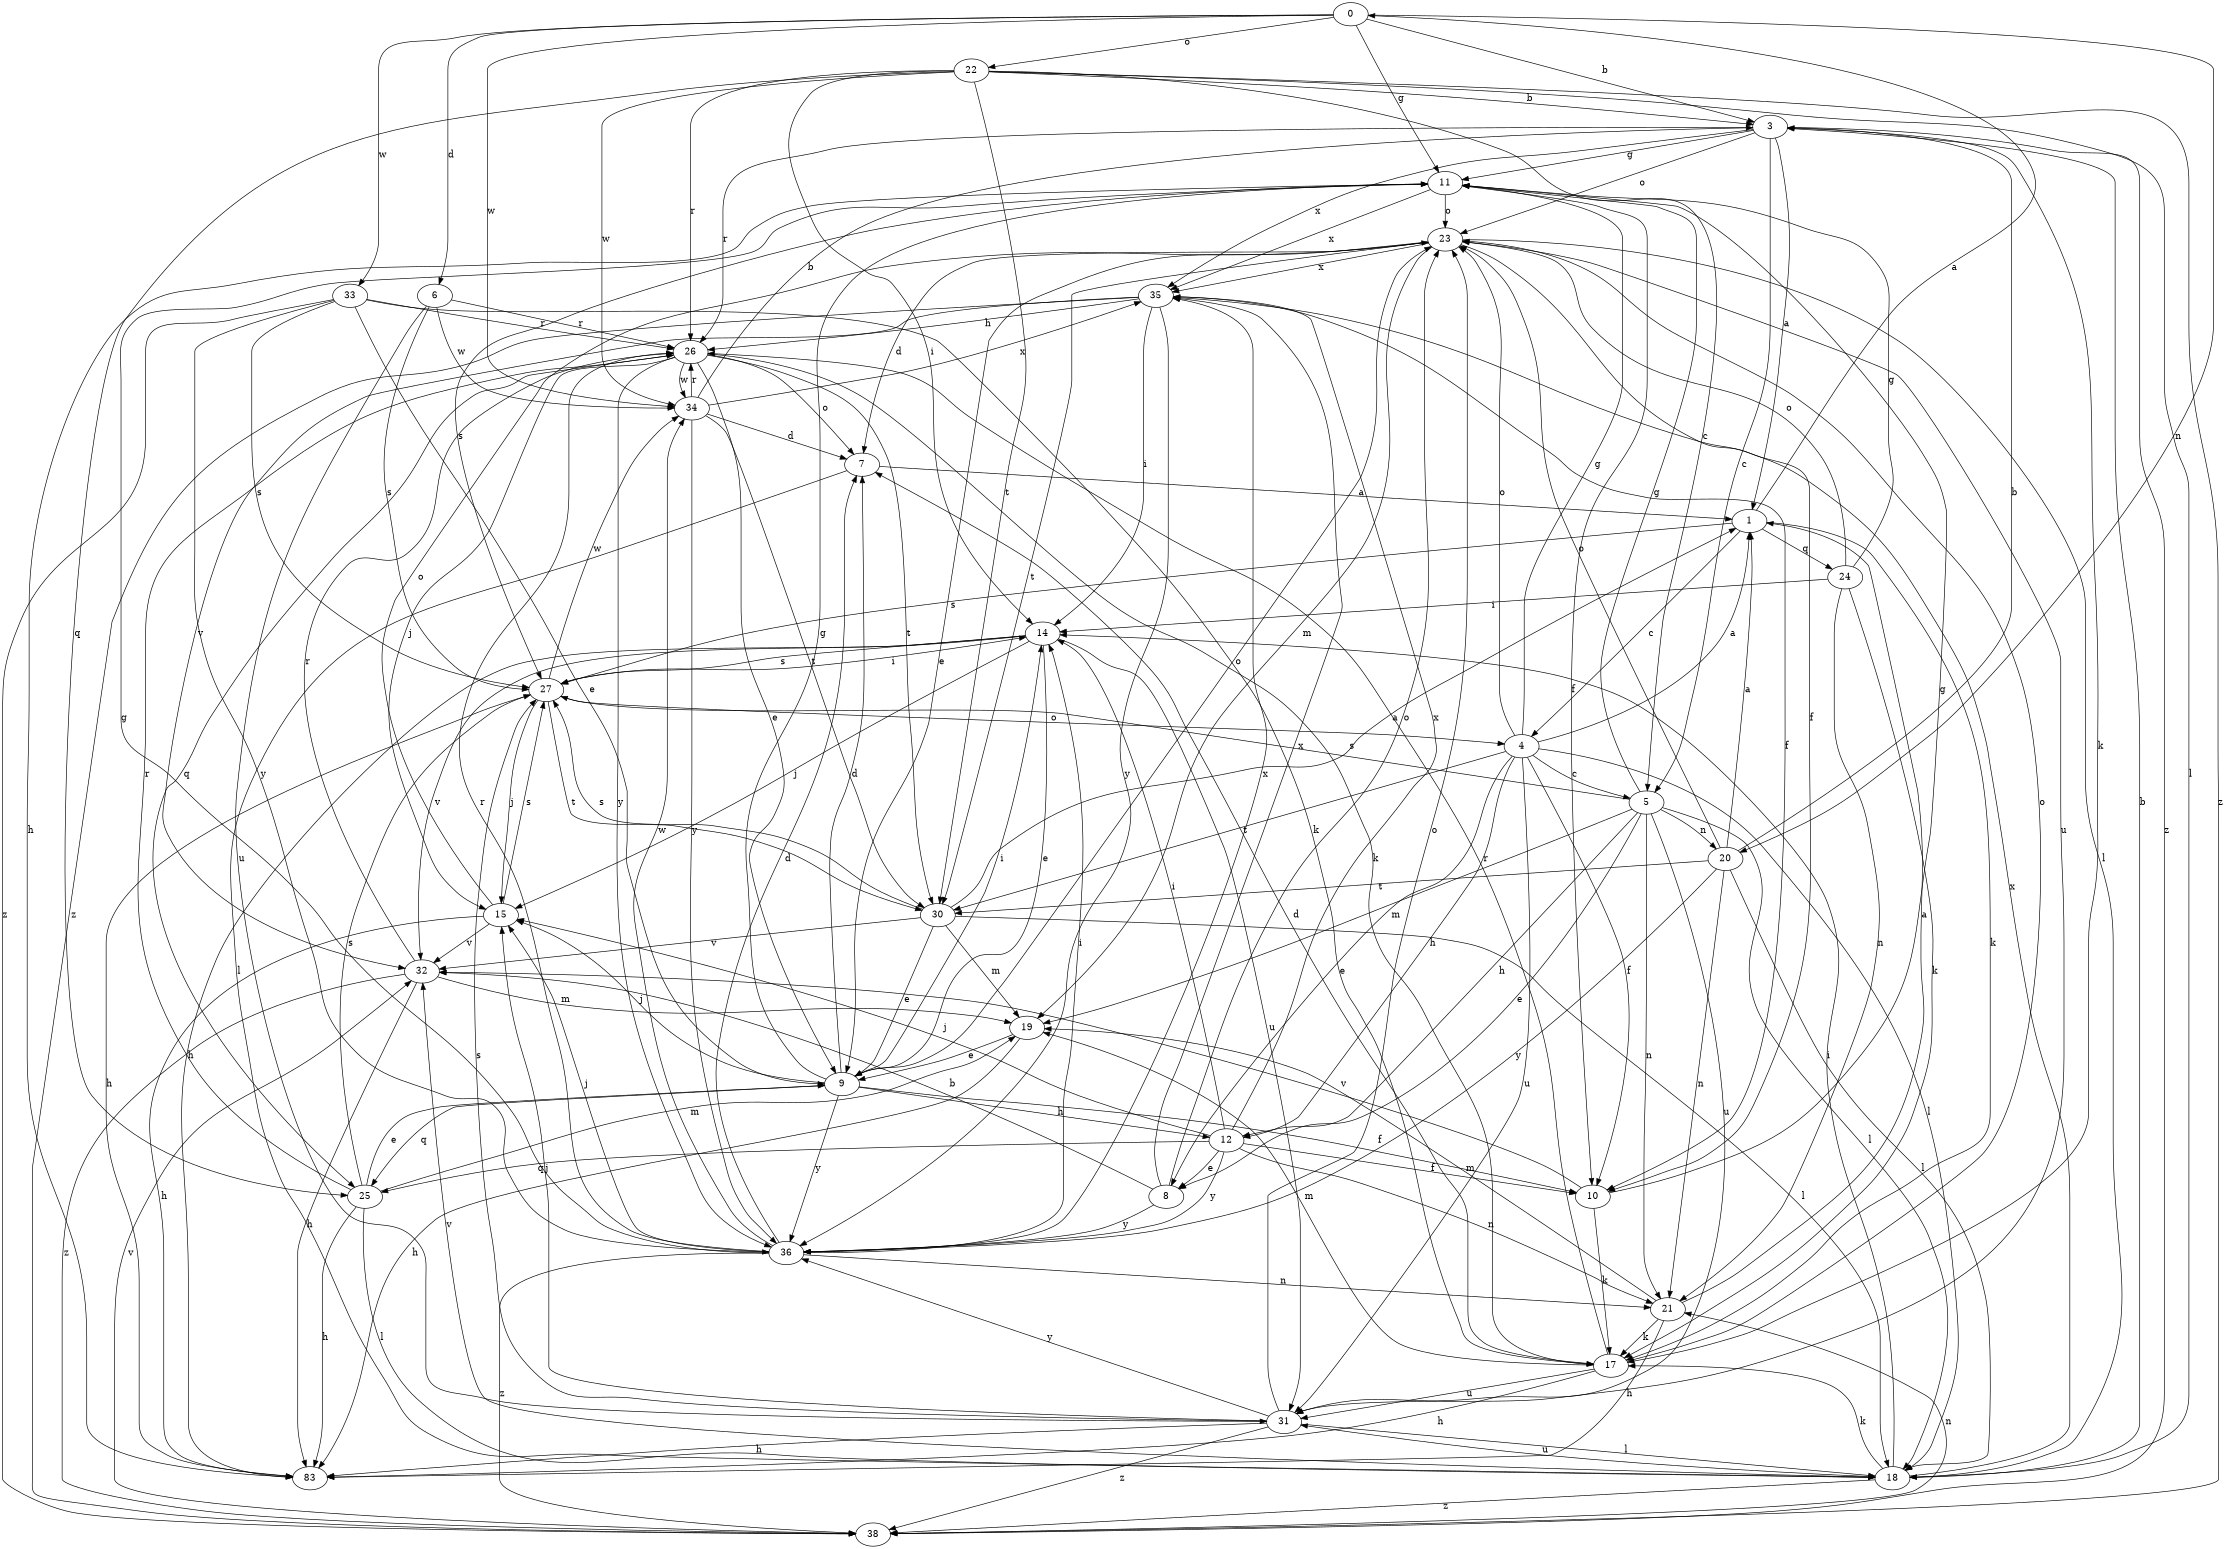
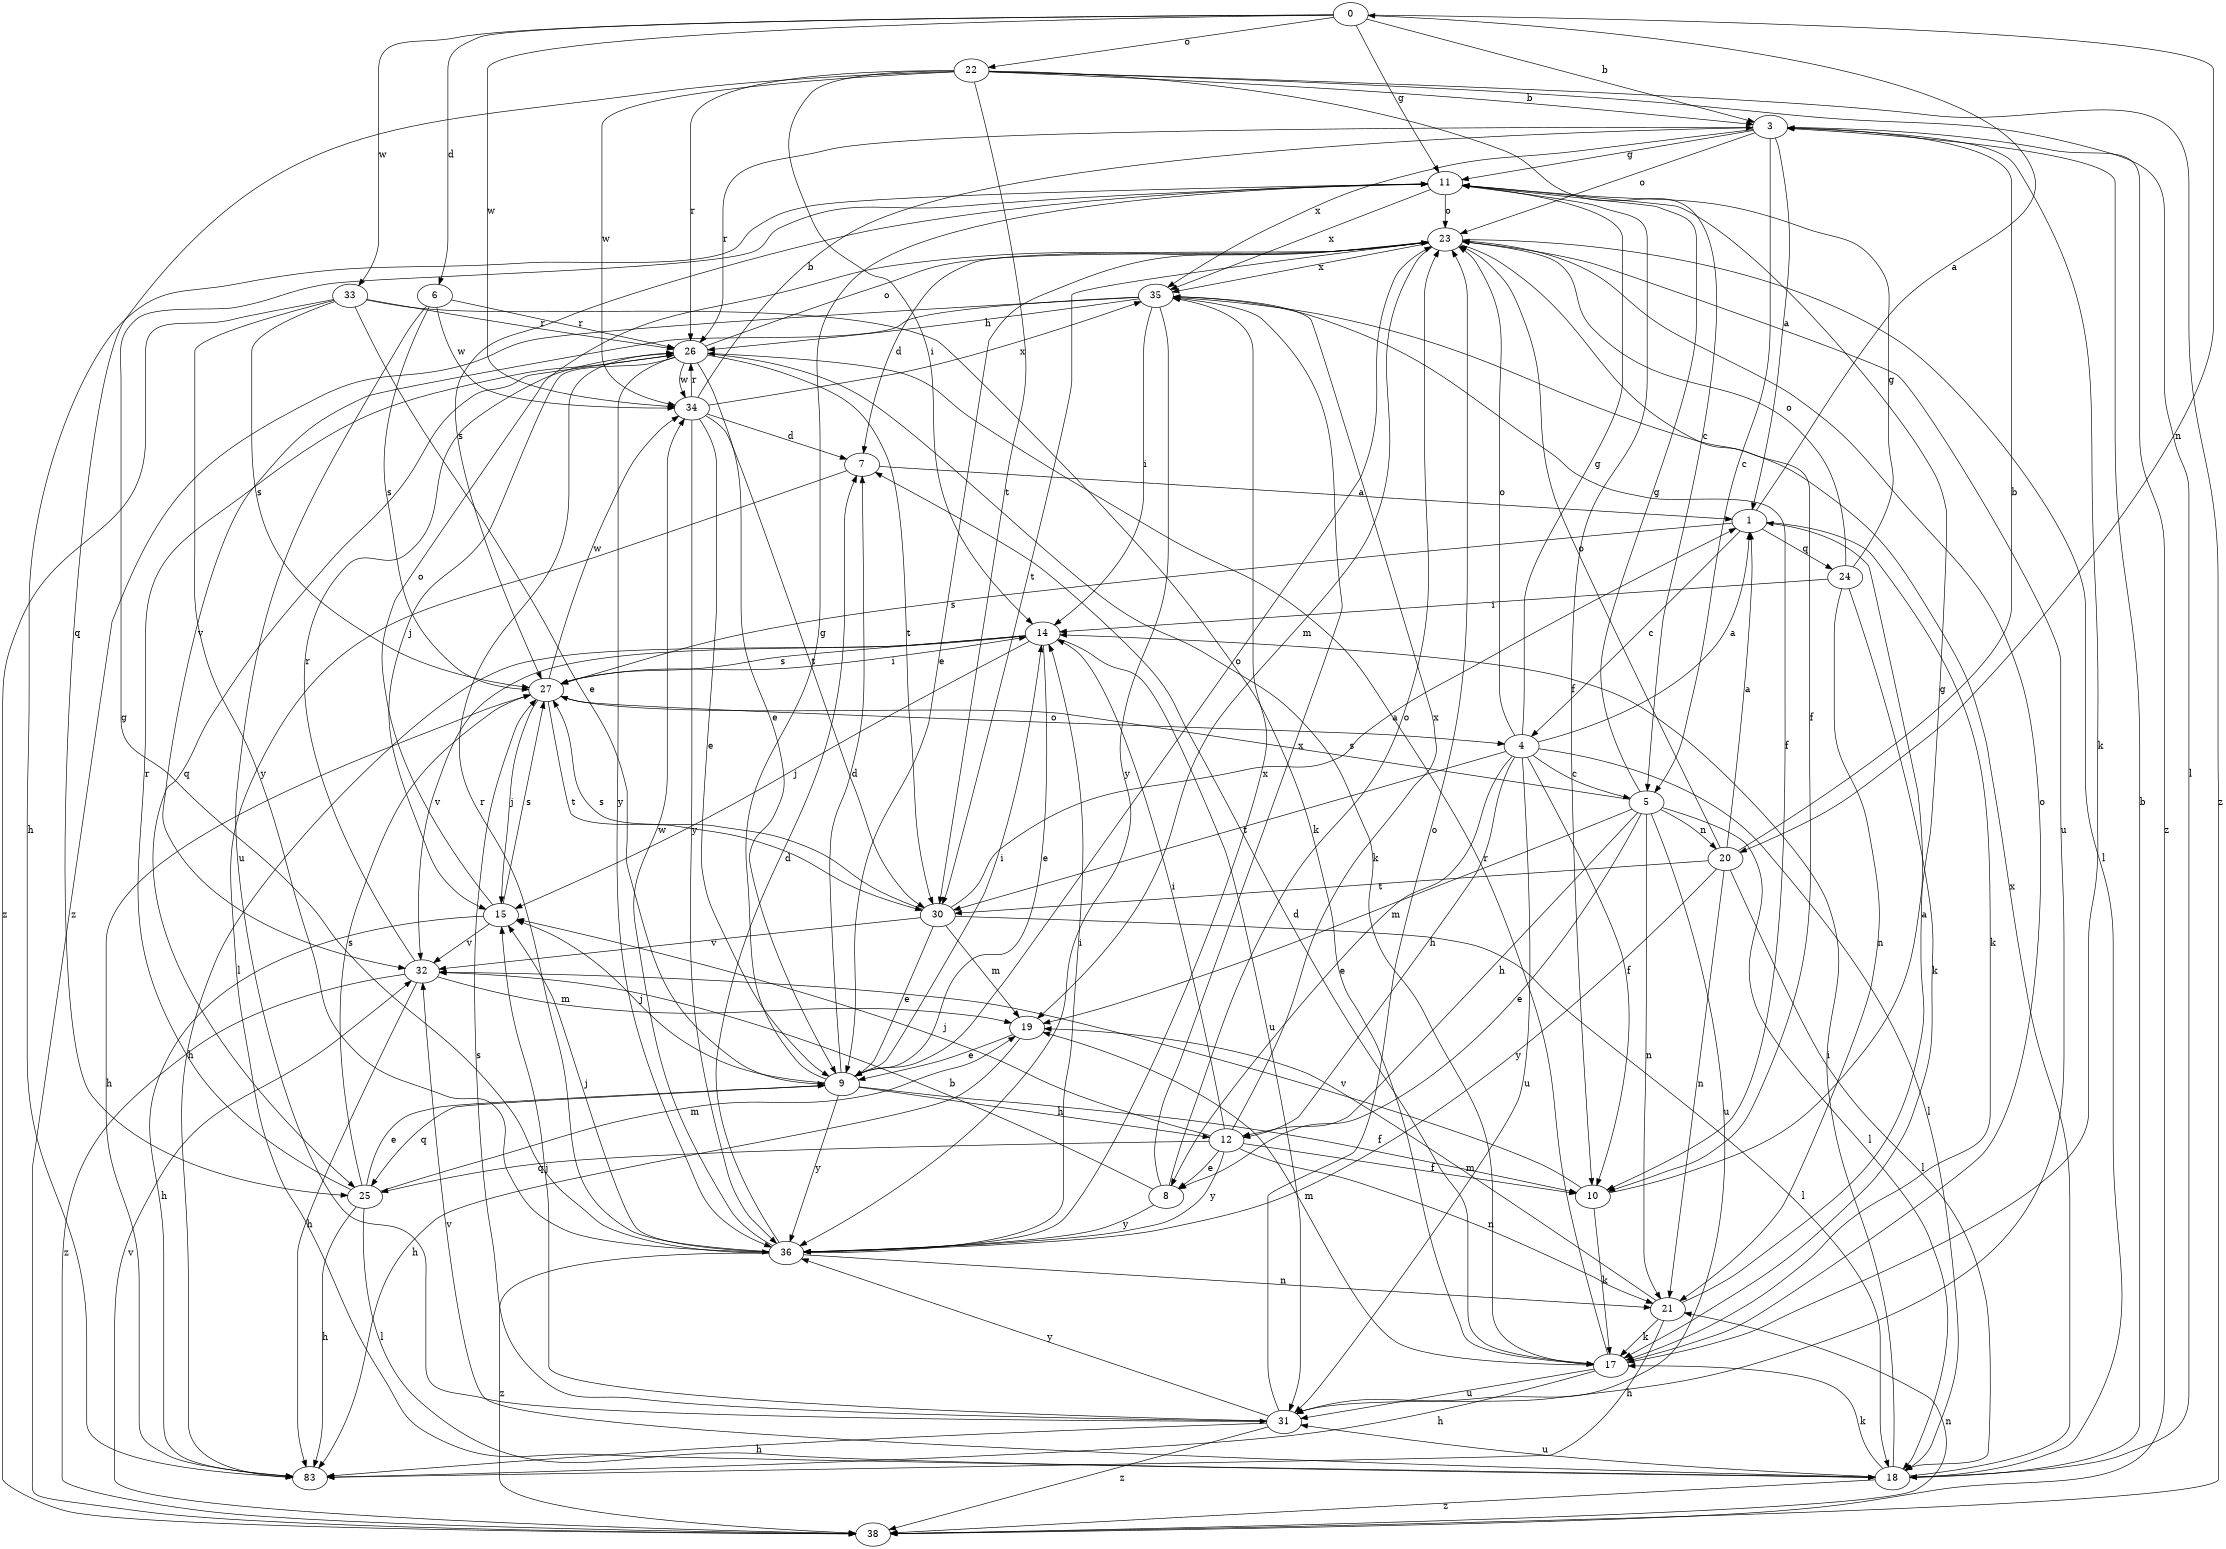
edge "26" -> "7": now "26" -> "23"
edge "34" -> "9": added, label "e"
edge "31" -> "18": removed, label "l"
